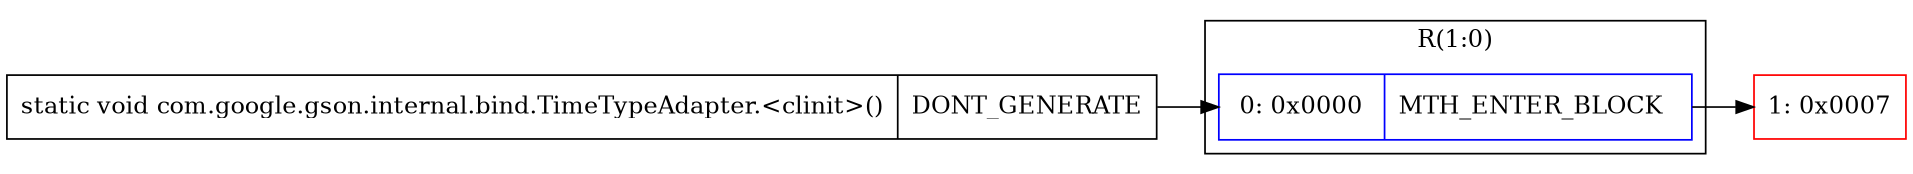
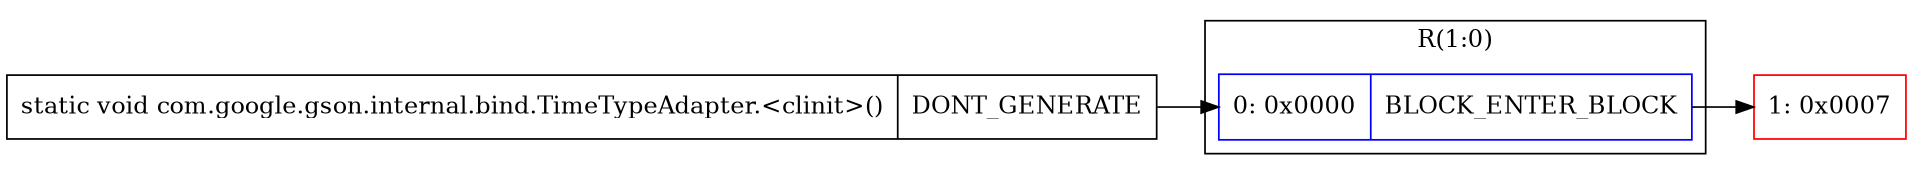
node "0: 0x0000": text "MTH_ENTER_BLOCK" -> "BLOCK_ENTER_BLOCK"
